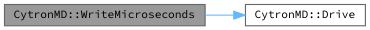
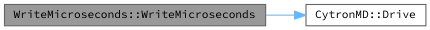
node "CytronMD::WriteMicroseconds": label "CytronMD::WriteMicroseconds" -> "WriteMicroseconds::WriteMicroseconds"
